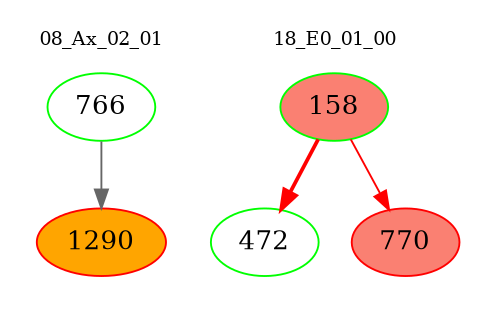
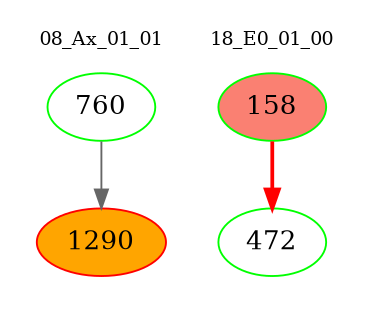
cluster "08_Ax_02_01": label "08_Ax_02_01" -> "08_Ax_01_01"
node "766": label "766" -> "760"
node "770": removed
